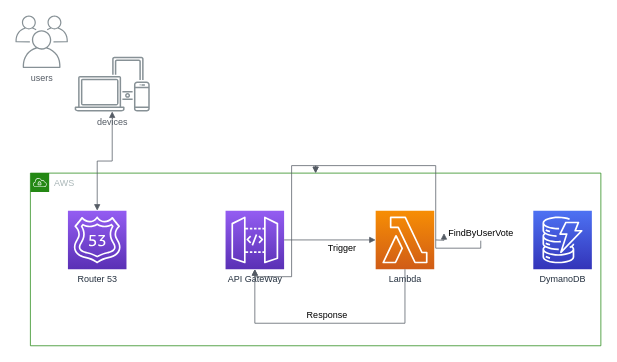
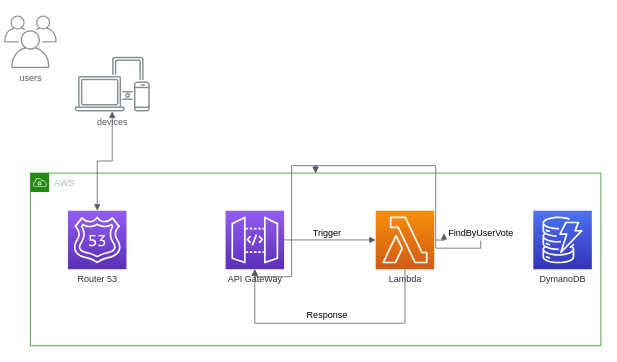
node "users": moved (42, 42) -> (30, 42)
node "Trigger": moved (342, 248) -> (327, 233)
